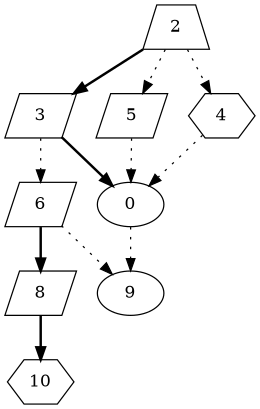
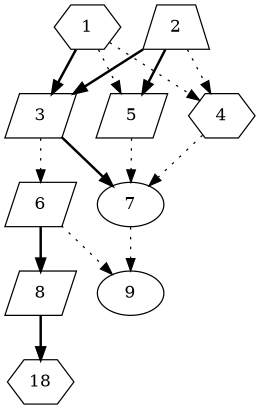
node "1": added
edge "2" -> "5": style dotted -> bold
node "0": label "0" -> "7"
node "10": label "10" -> "18"
